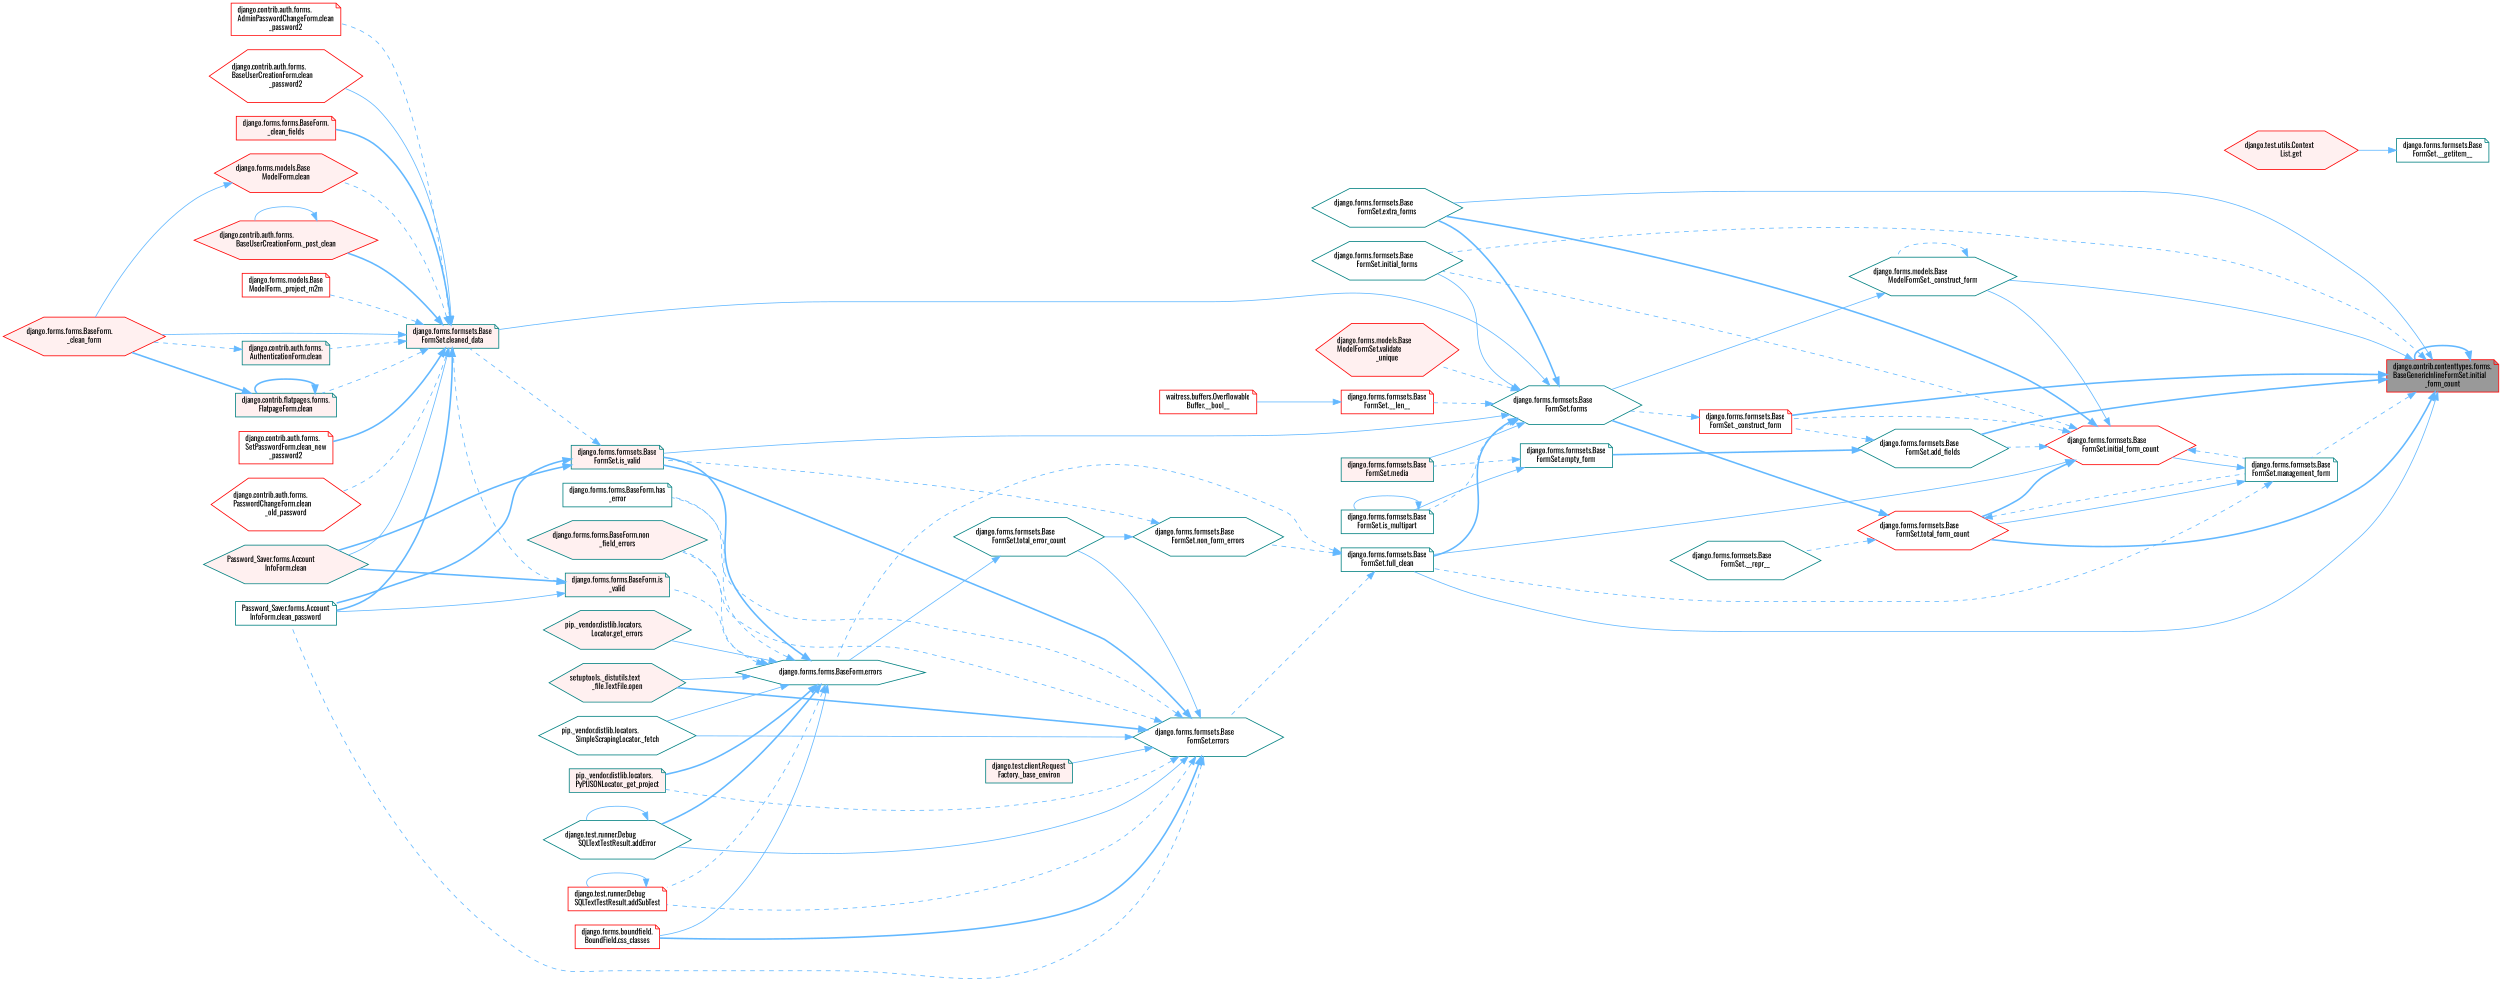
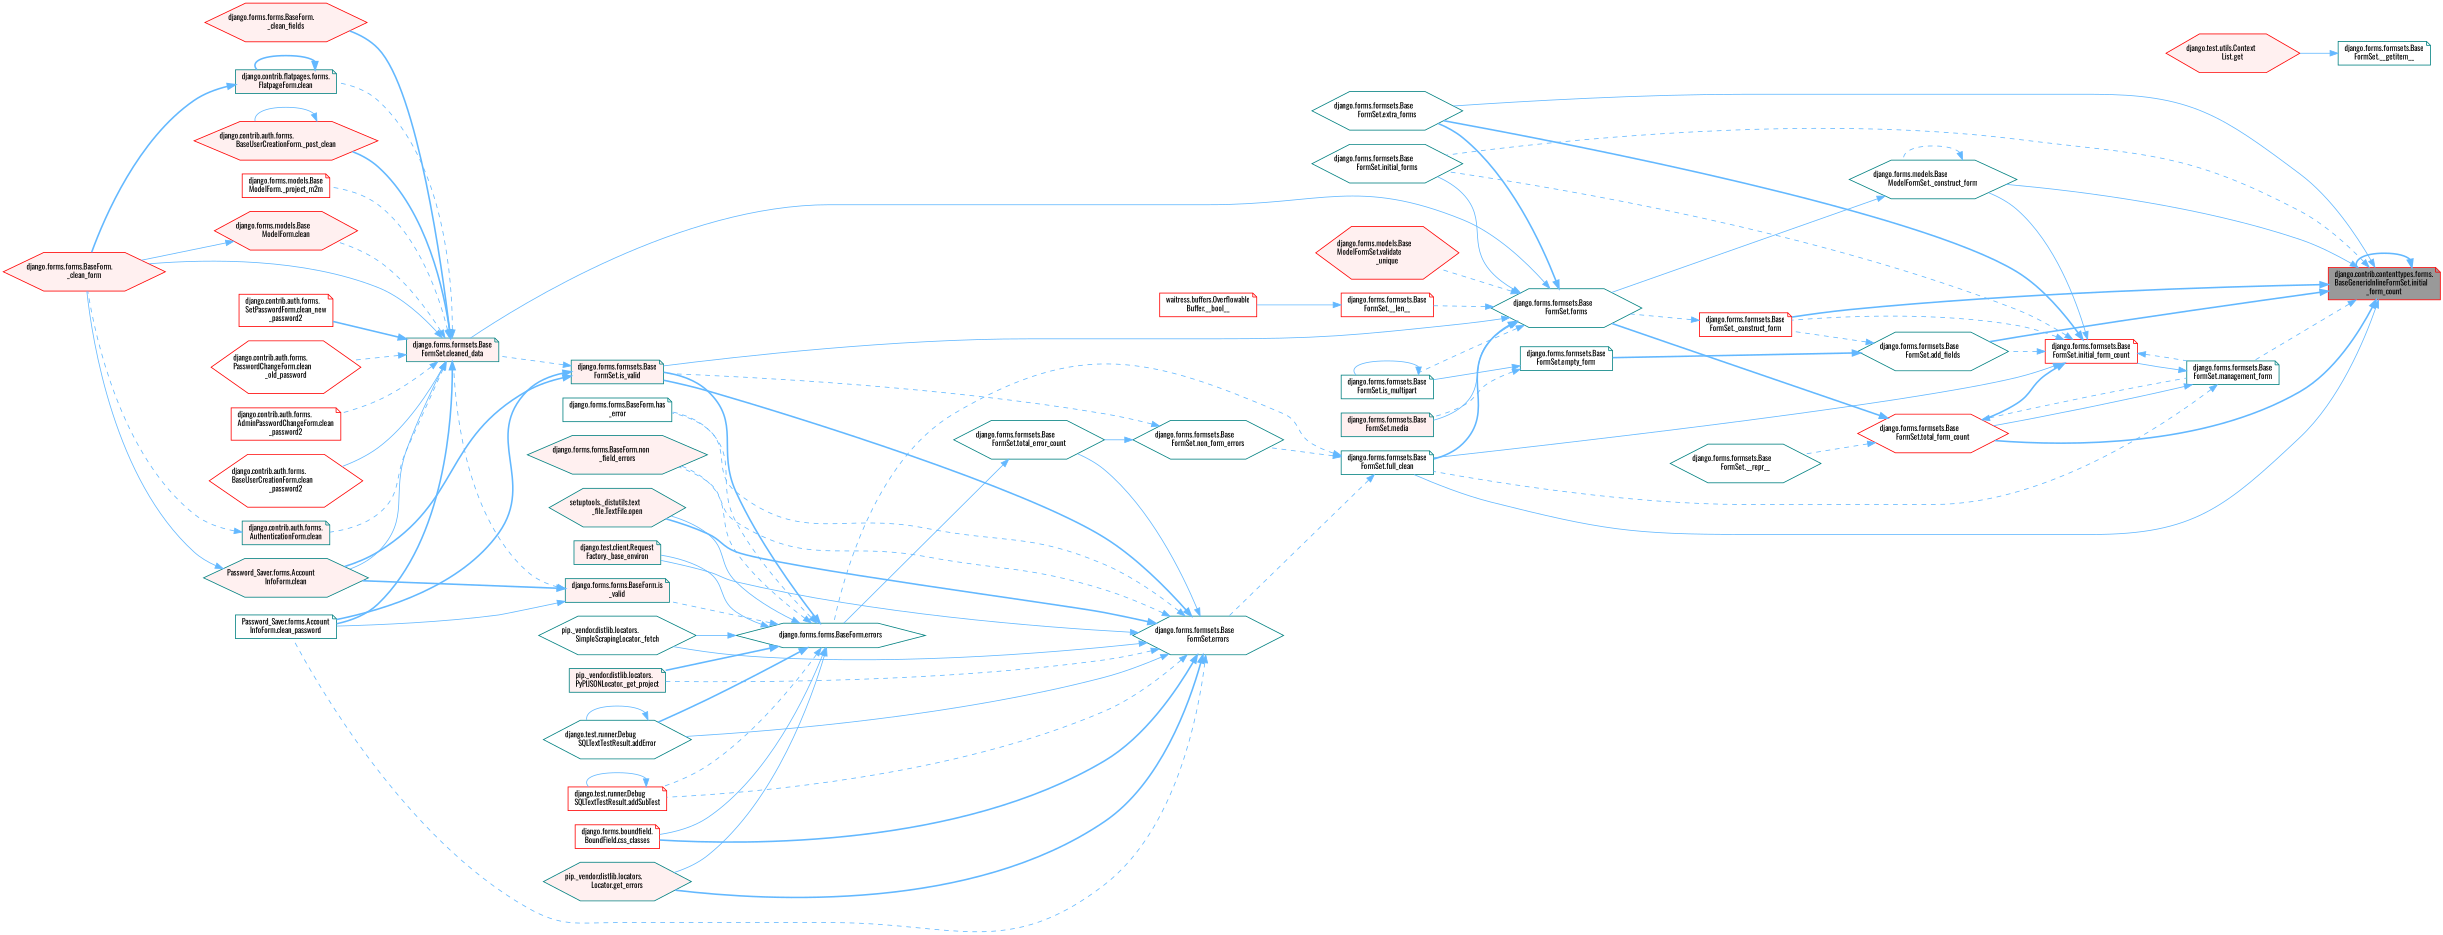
node "django.forms.forms.BaseForm. _clean_fields": shape note -> hexagon
edge "django.forms.forms.BaseForm. _clean_form" -> "Password_Saver.forms.Account InfoForm.clean": added
node "django.forms.formsets.Base FormSet.initial_form_count": shape hexagon -> note
edge "django.test.client.Request Factory._base_environ" -> "django.forms.forms.BaseForm.errors": added
edge "pip._vendor.distlib.locators. Locator.get_errors" -> "django.forms.formsets.Base FormSet.errors": added
